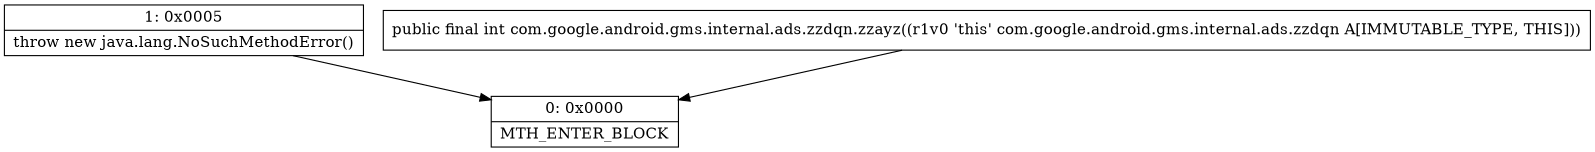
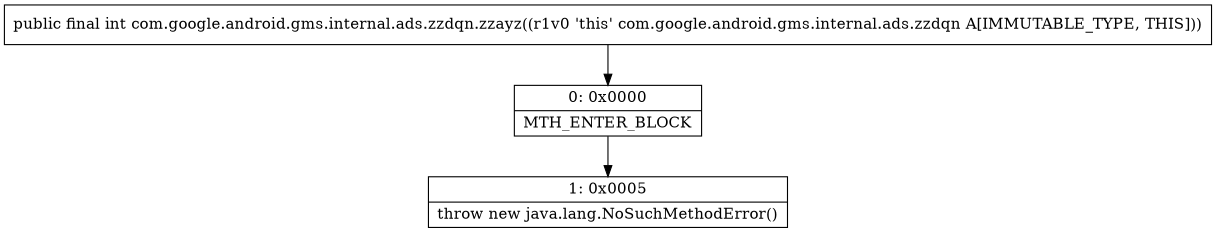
edge "1: 0x0005" -> "0: 0x0000": reversed
